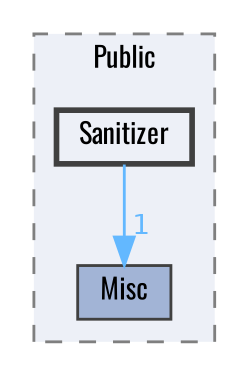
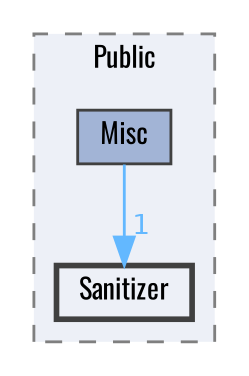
edge "Sanitizer" -> "Misc": reversed
